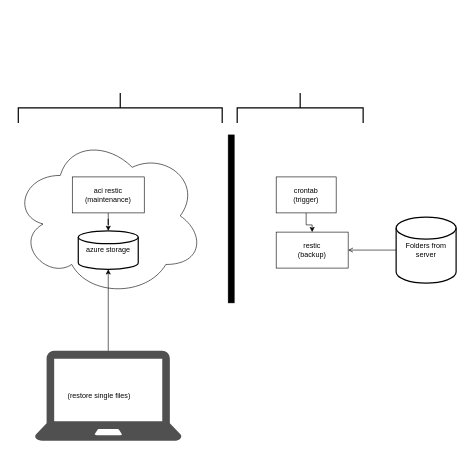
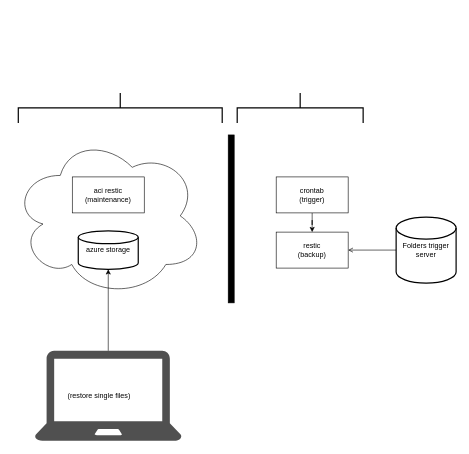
node "crontab (trigger)": size 60x36 -> 72x36
edge "aci restic (maintenance)" -> "azure storage": removed
node "Folders from server": label "Folders from server" -> "Folders trigger server"
